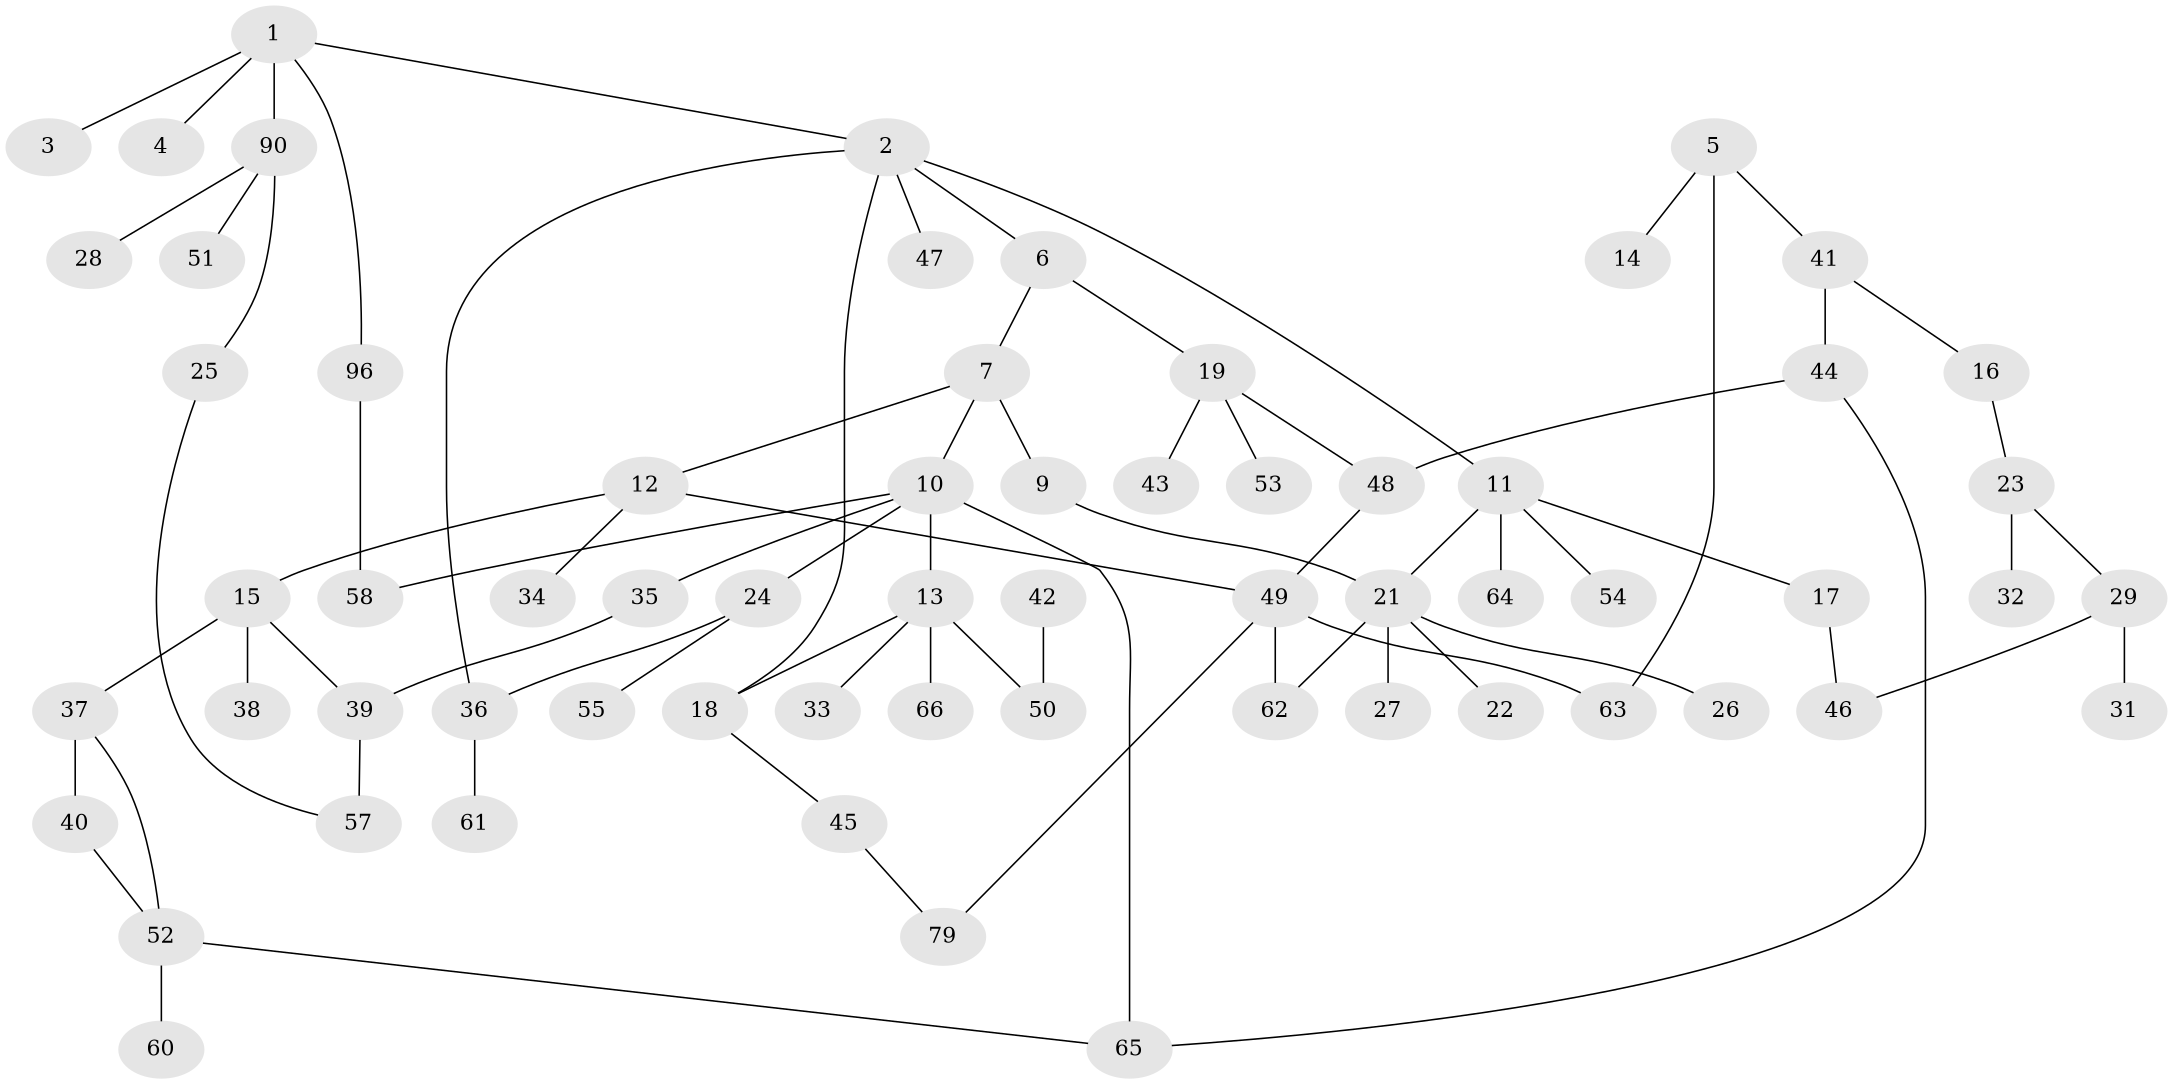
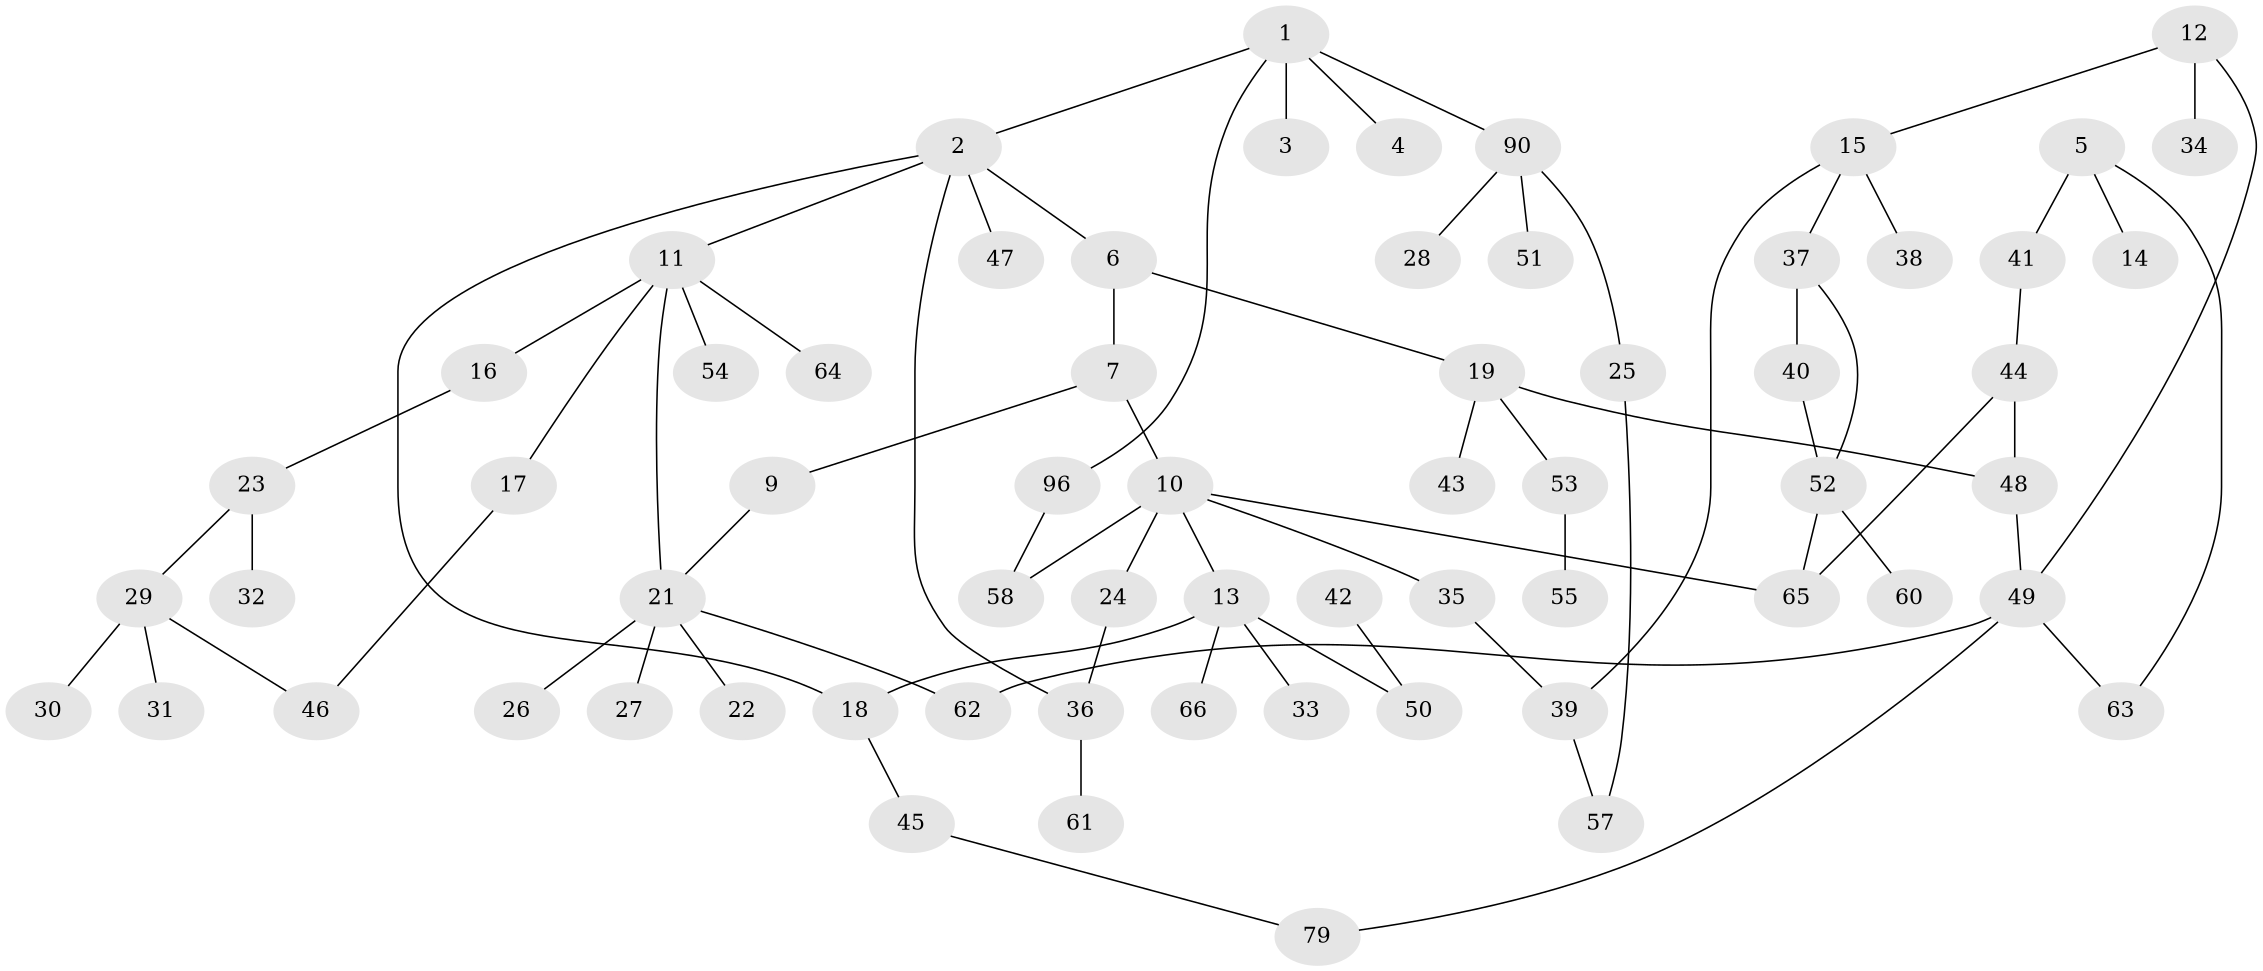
edge "41" -- "16": now "11" -- "16"
edge "7" -- "12": removed
edge "24" -- "55": now "53" -- "55"
node "30": added
